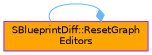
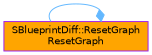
node "SBlueprintDiff::ResetGraph Editors": label "SBlueprintDiff::ResetGraph Editors" -> "SBlueprintDiff::ResetGraph ResetGraph"
